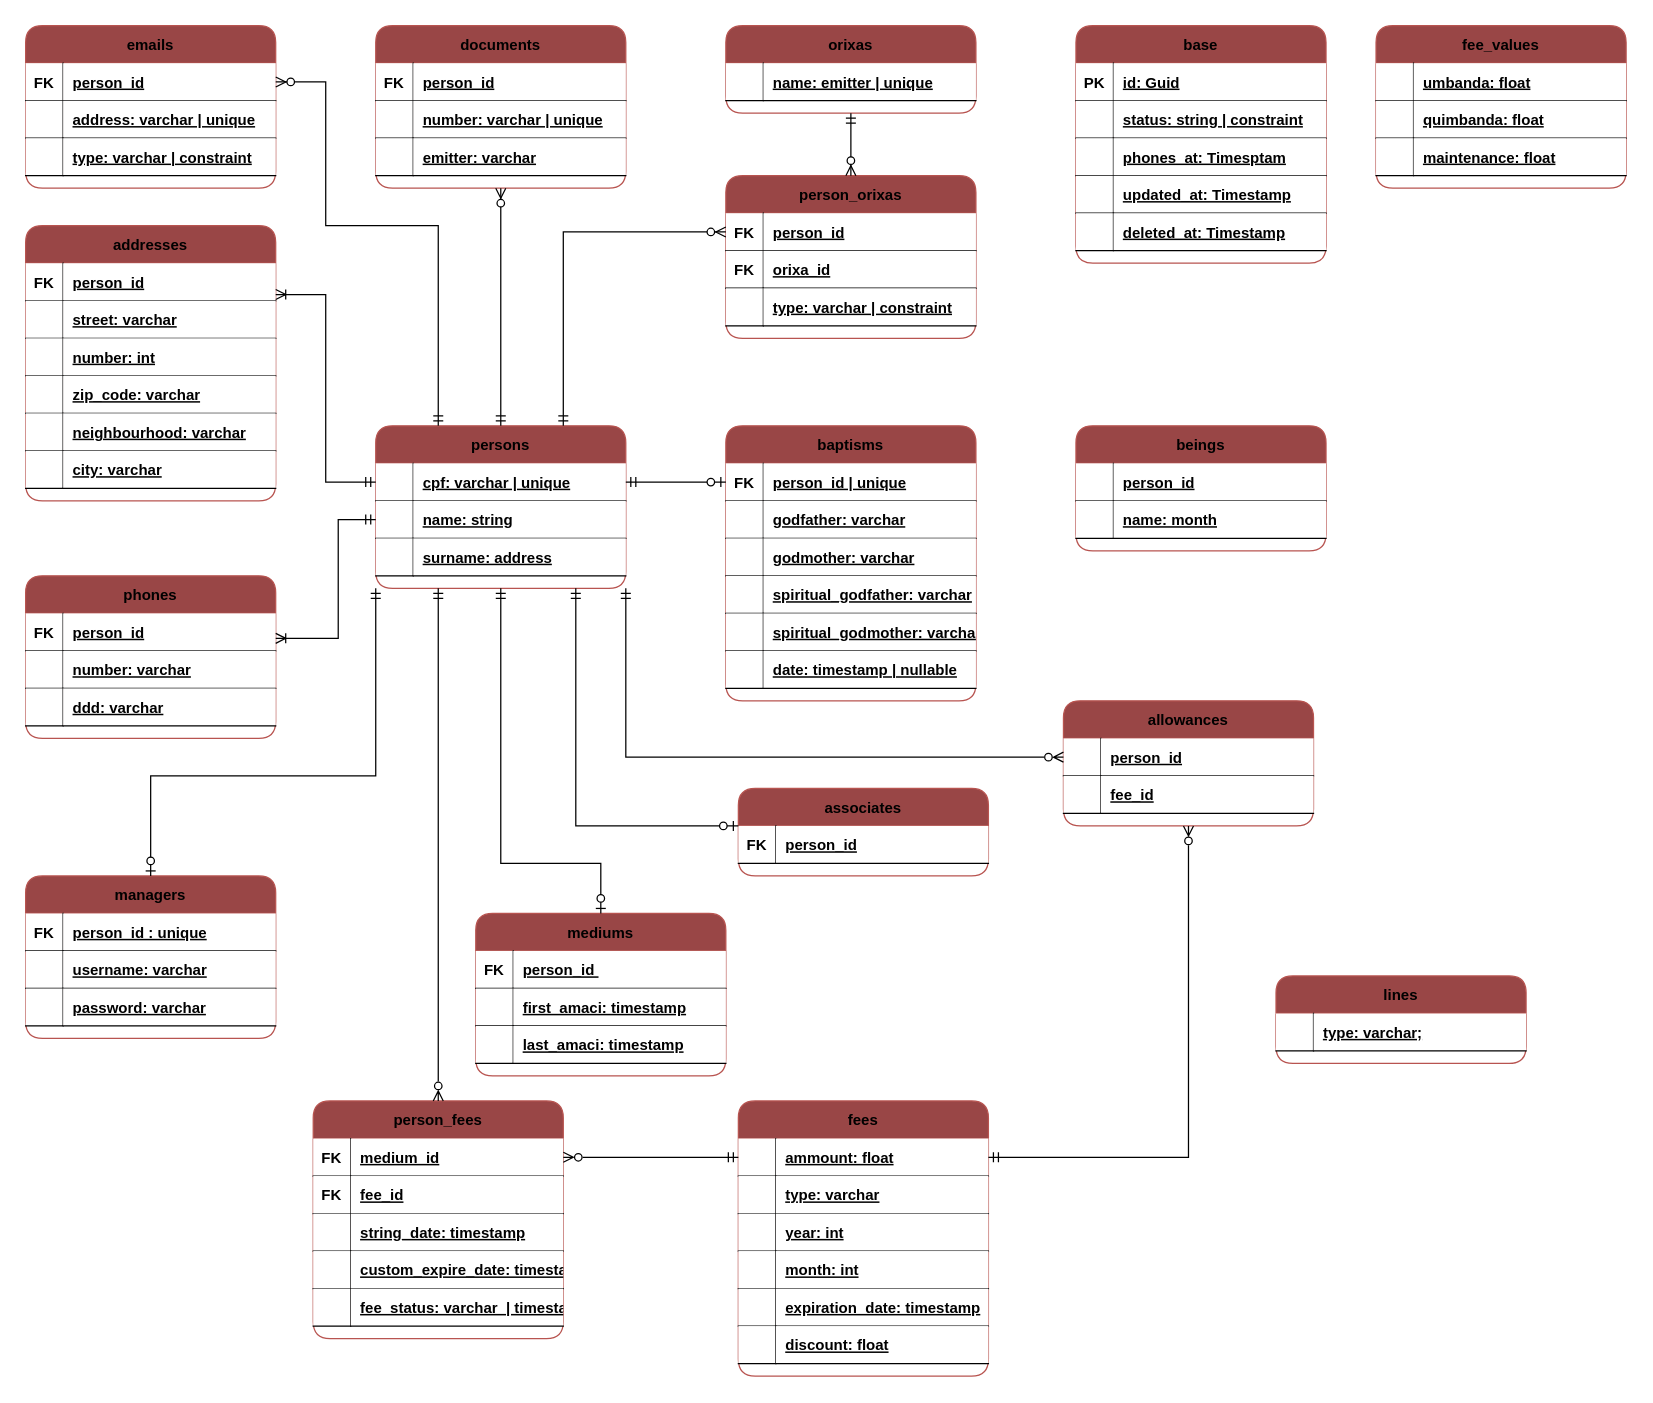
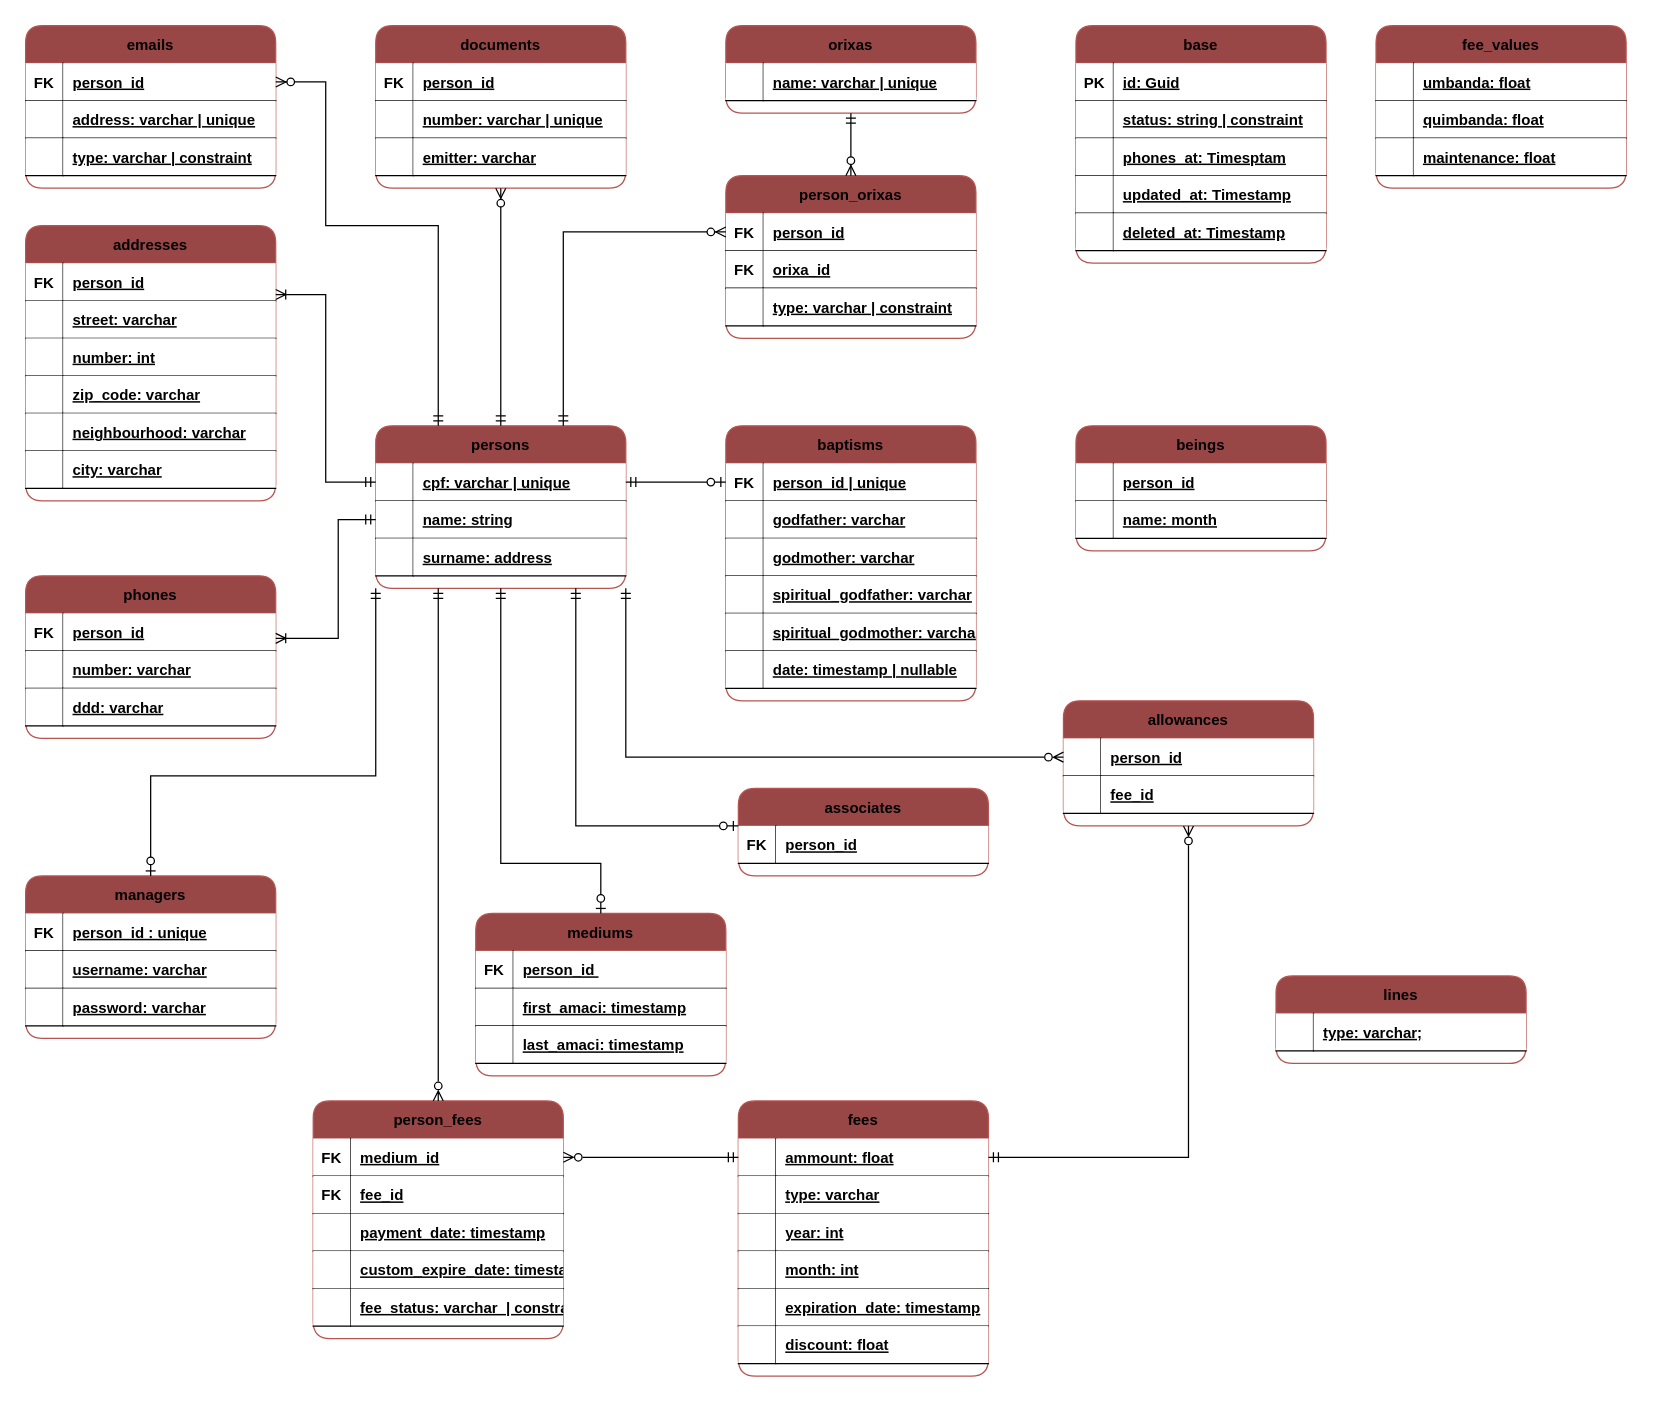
node "name: emitter | unique": label "name: emitter | unique" -> "name: varchar | unique"
node "string_date: timestamp": label "string_date: timestamp" -> "payment_date: timestamp"
node "fee_status: varchar | timestamp": label "fee_status: varchar | timestamp" -> "fee_status: varchar | constraint"
